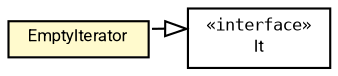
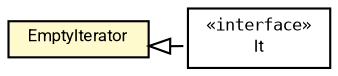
edge "EmptyIterator" -> "It": reversed
